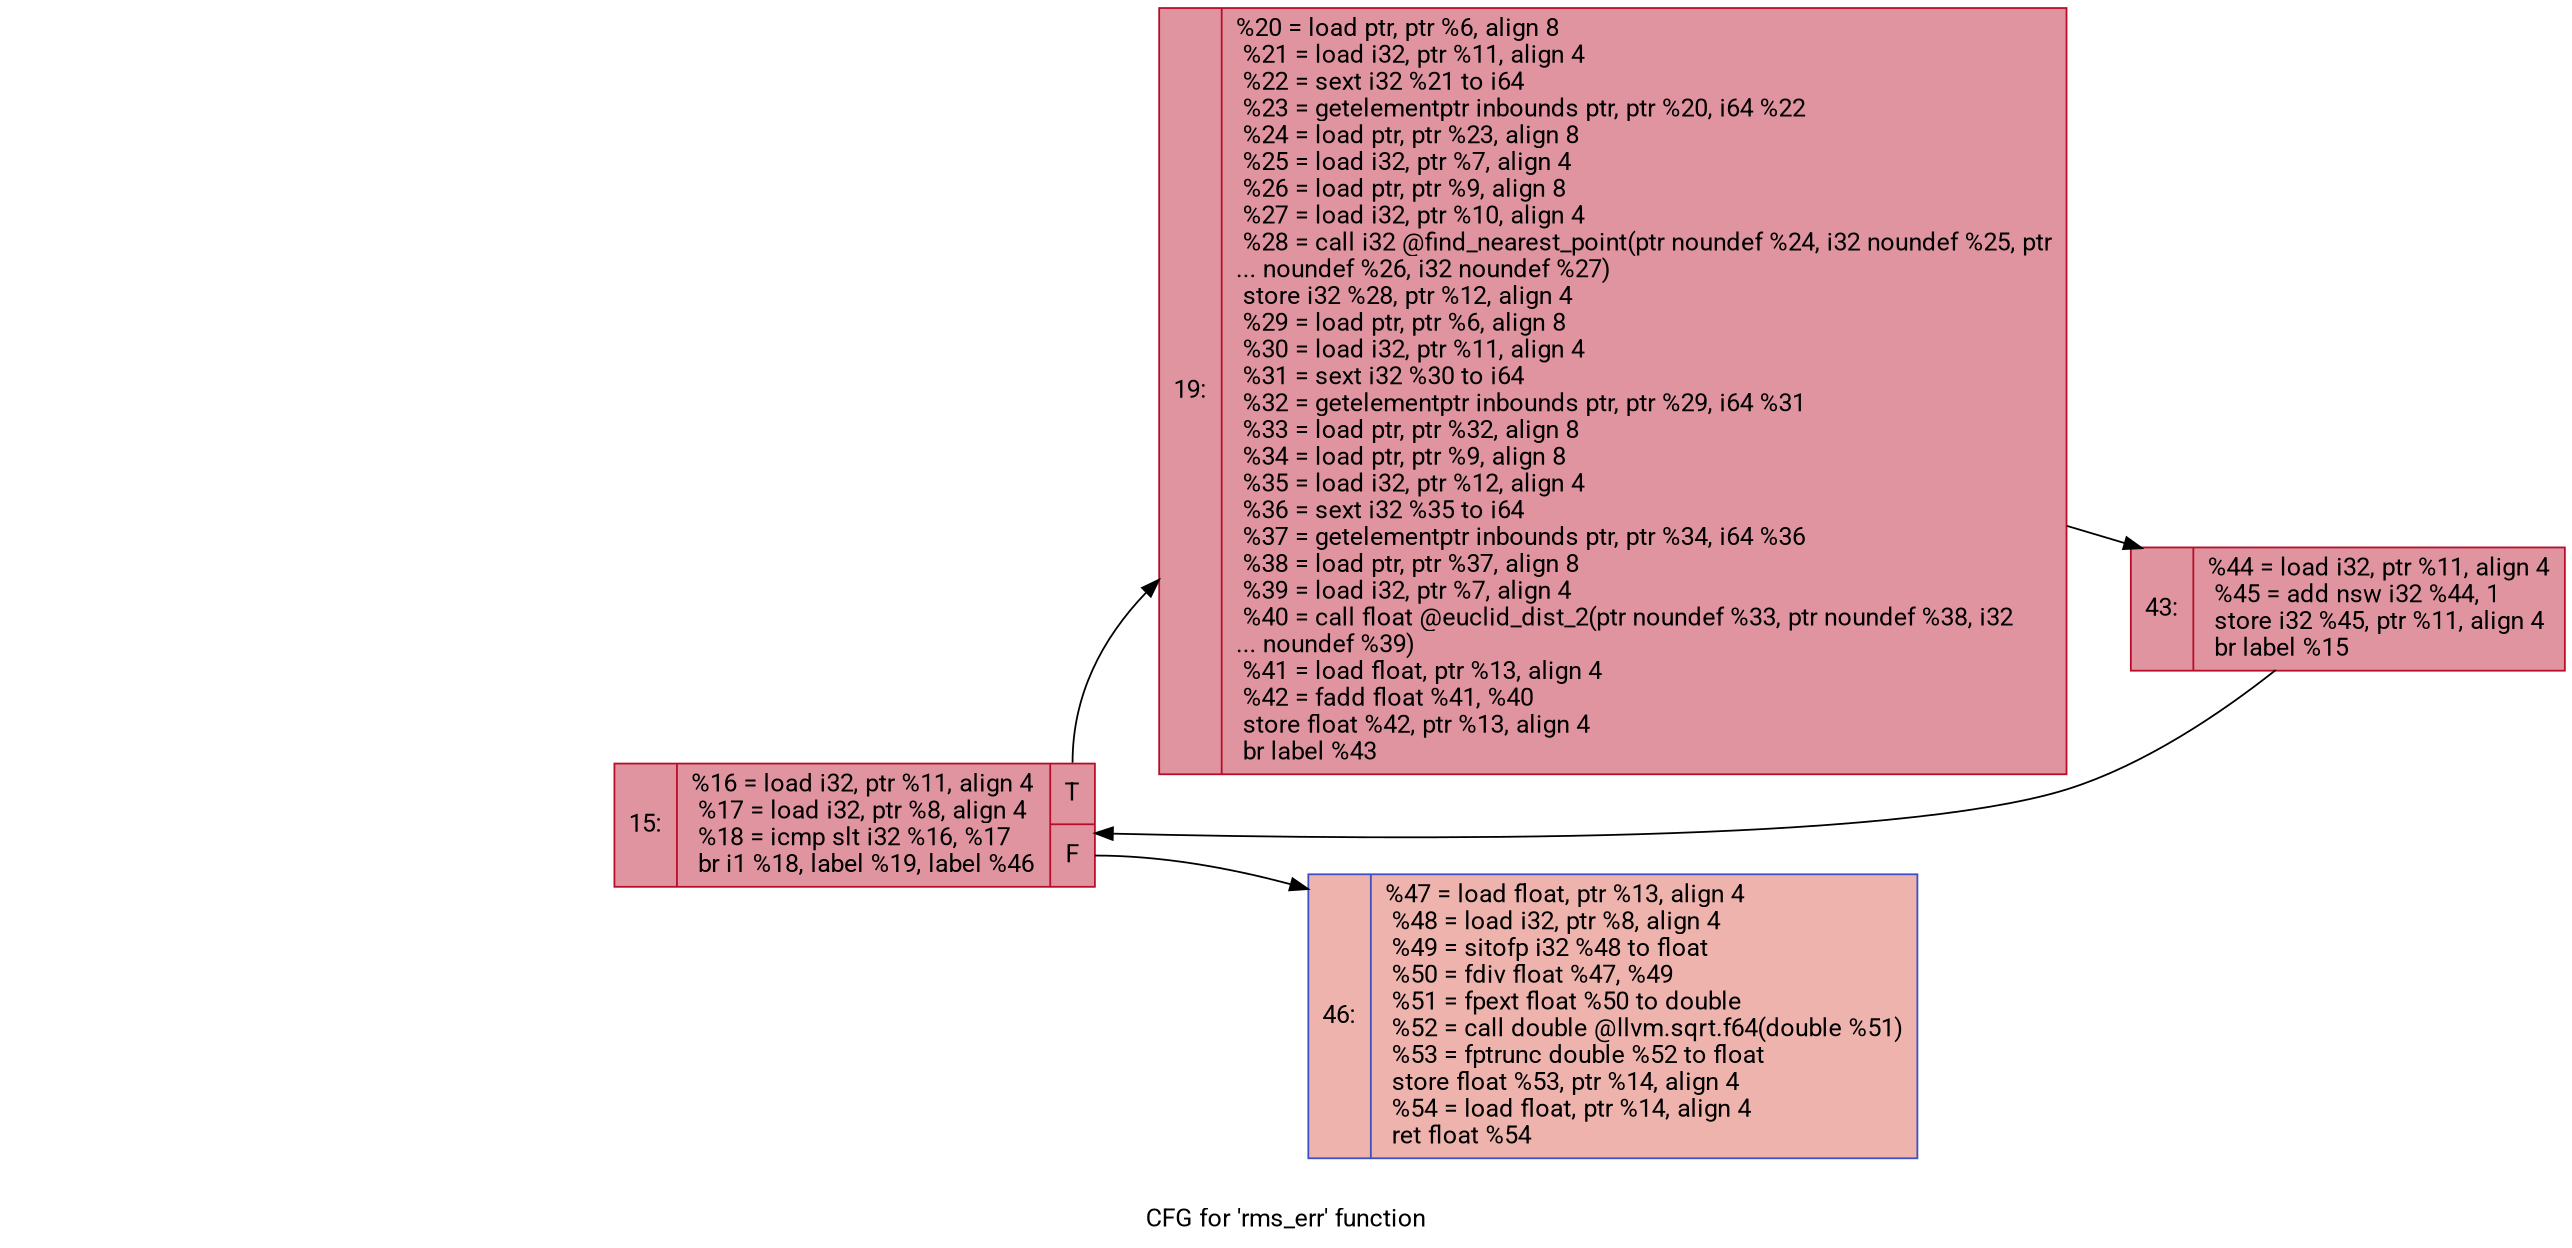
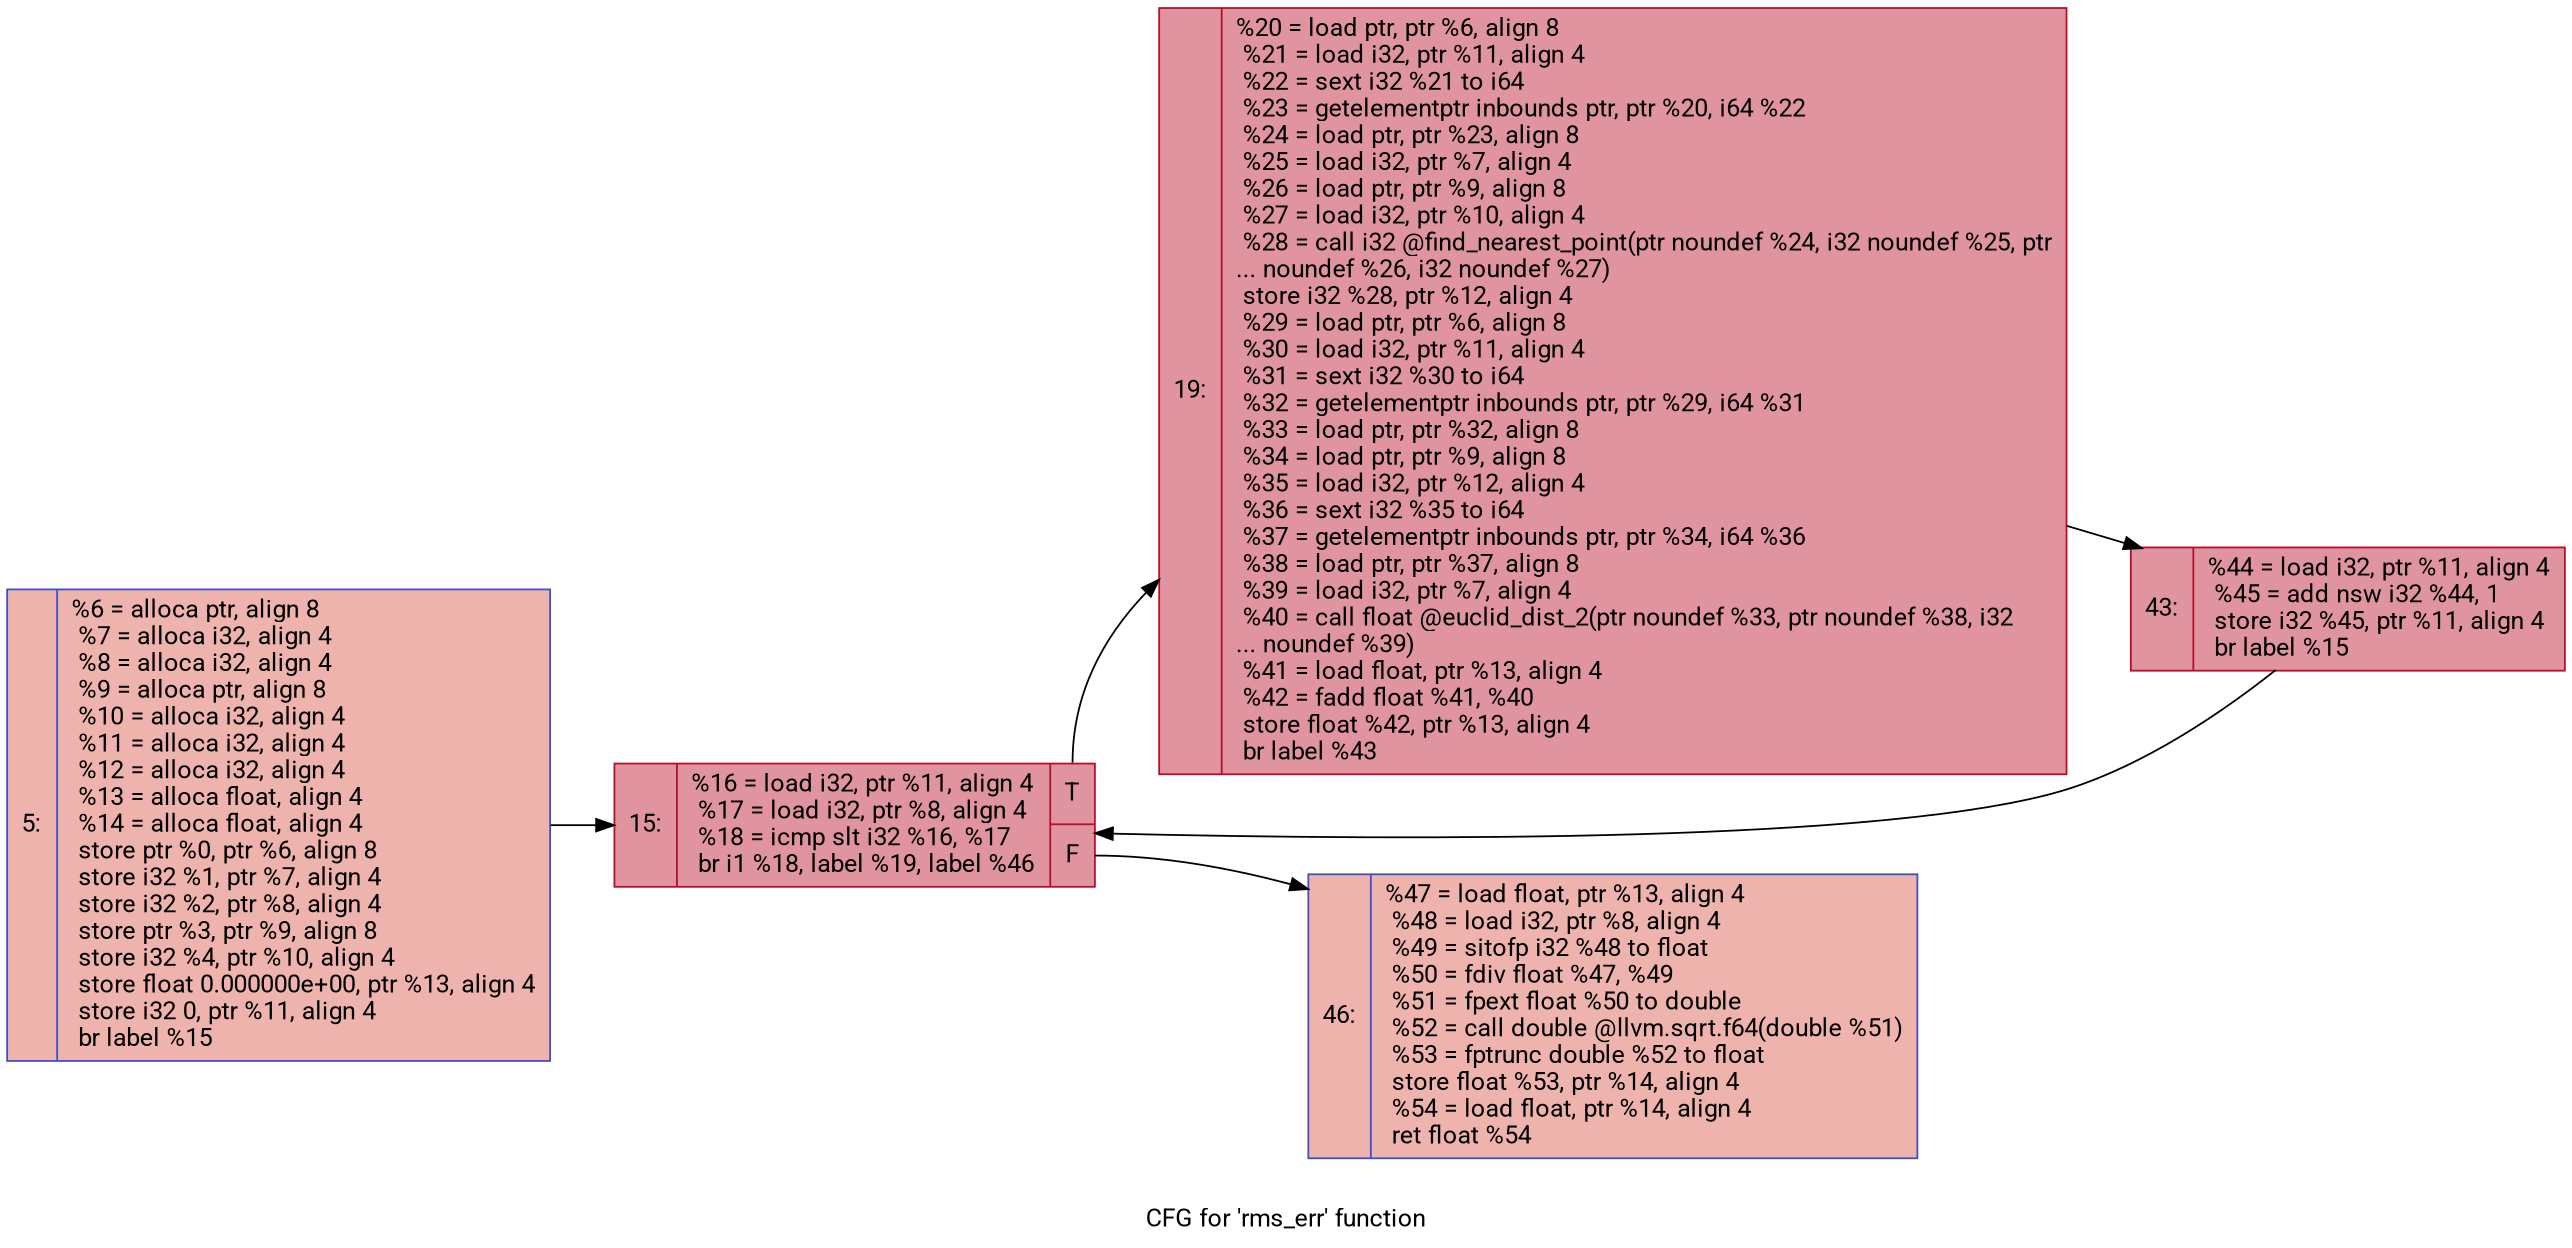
node "5:": added
